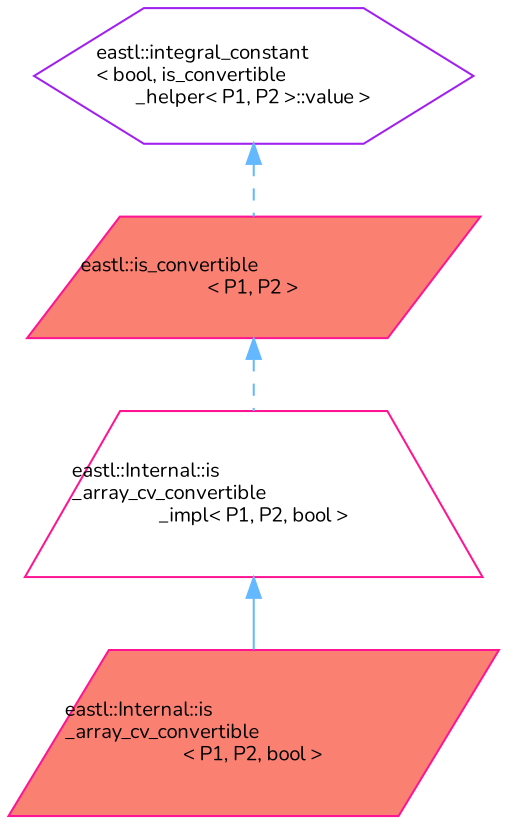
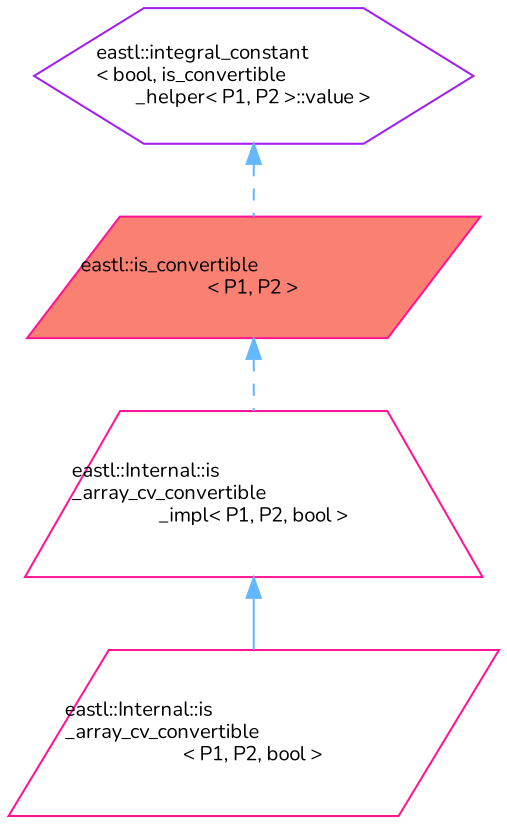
node "eastl::Internal::is _array_cv_convertible < P1, P2, bool >": fillcolor salmon -> white
